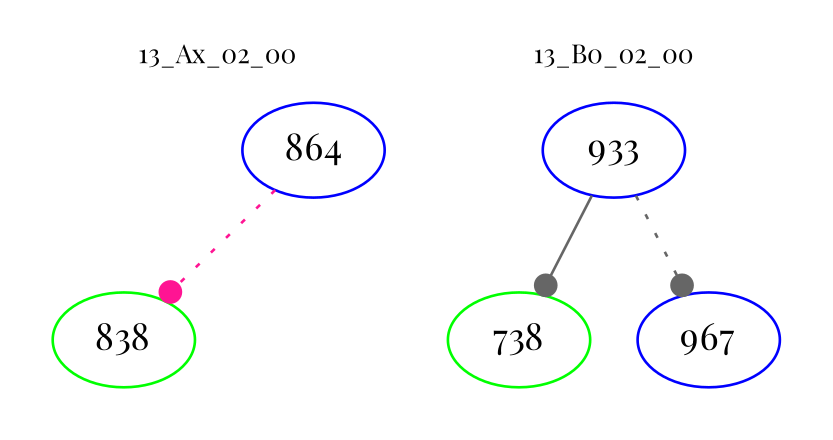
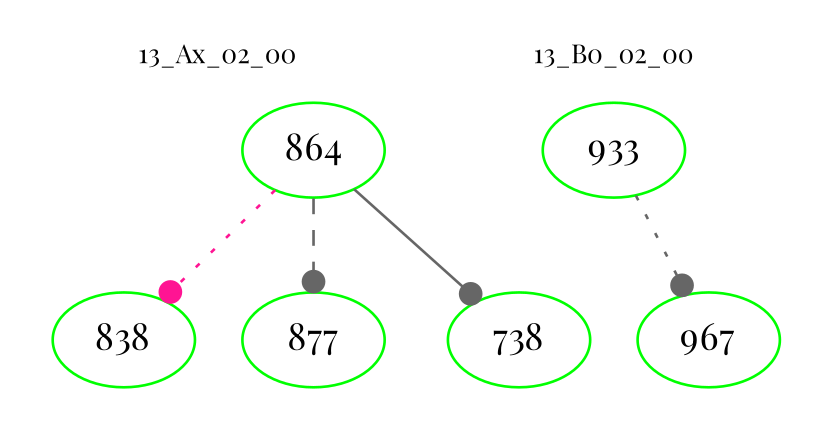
node "864": color blue -> green
node "933": color blue -> green
edge "933" -> "738": now "864" -> "738"
node "877": added
node "967": color blue -> green
